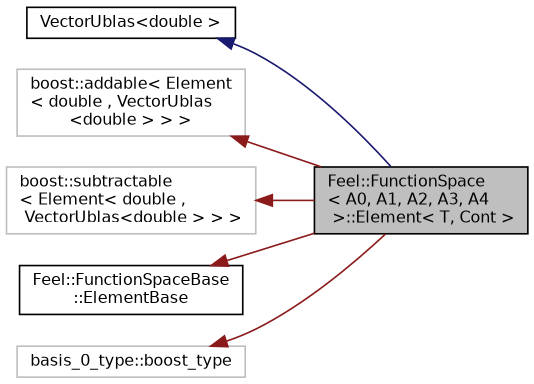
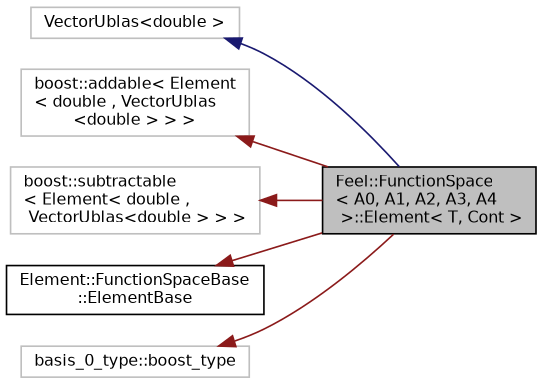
node "VectorUblas<double >": color black -> grey75
node "Feel::FunctionSpaceBase ::ElementBase": label "Feel::FunctionSpaceBase ::ElementBase" -> "Element::FunctionSpaceBase ::ElementBase"
